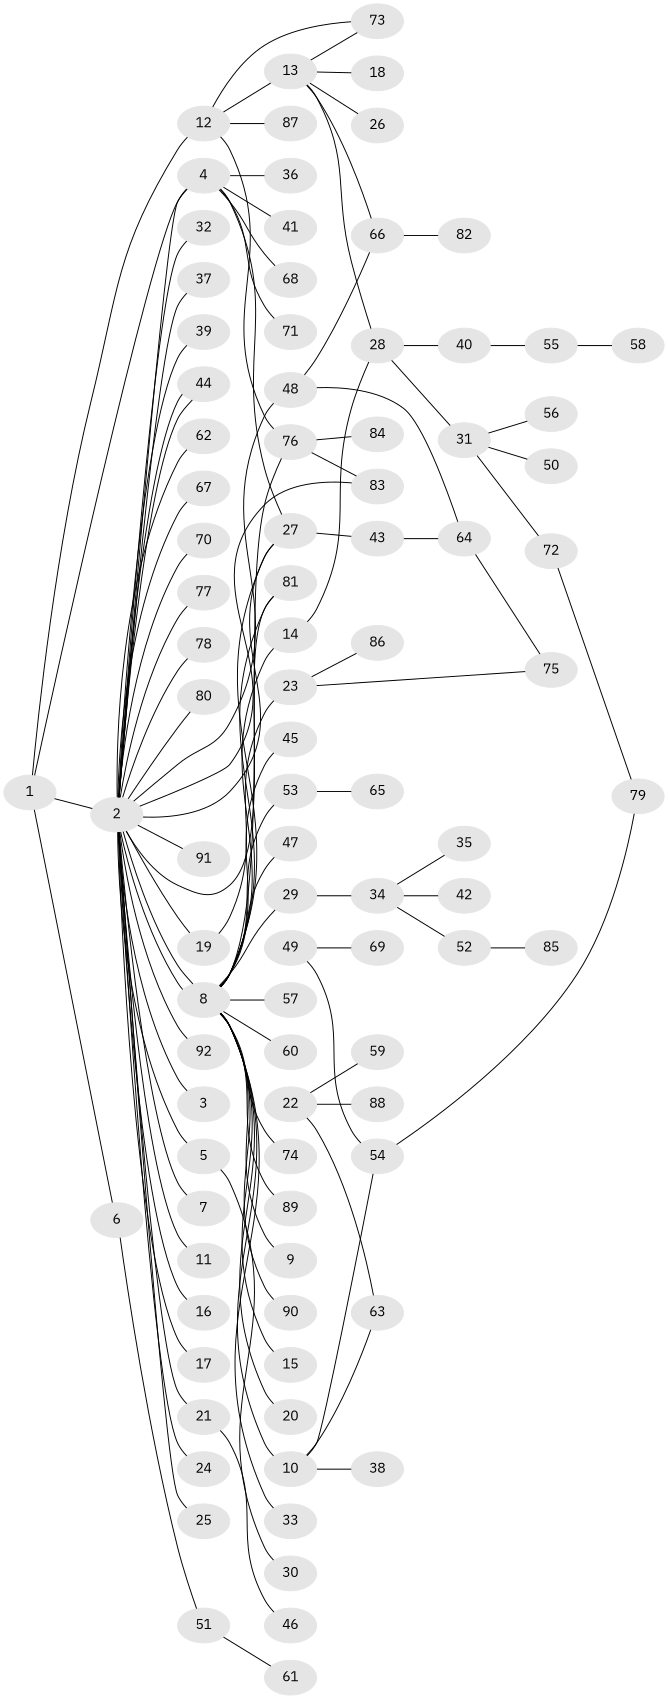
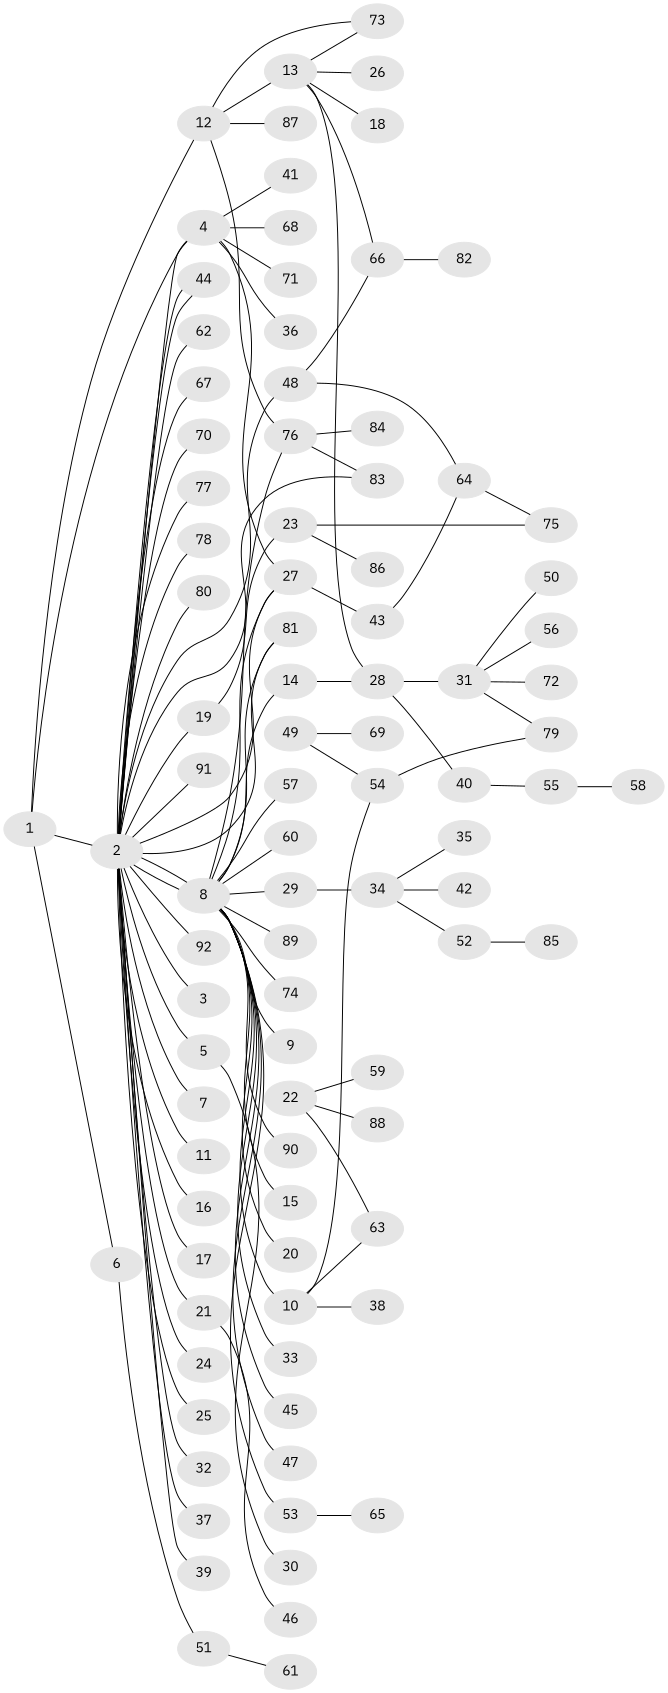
edge "72" -- "79": now "31" -- "79"
